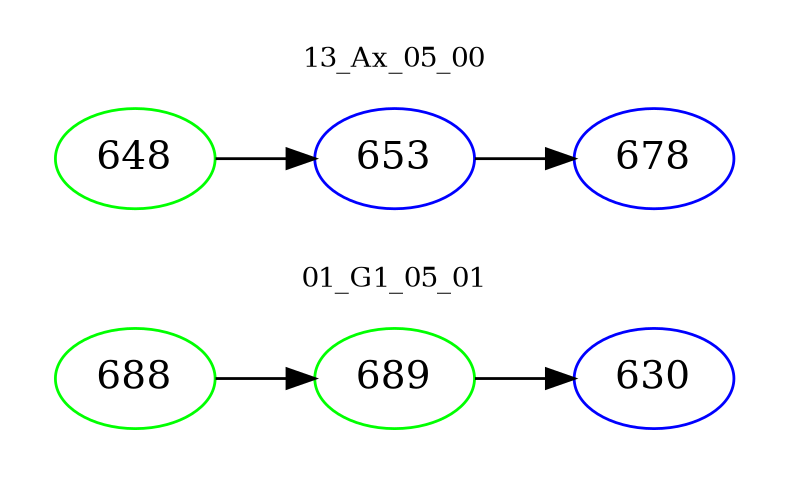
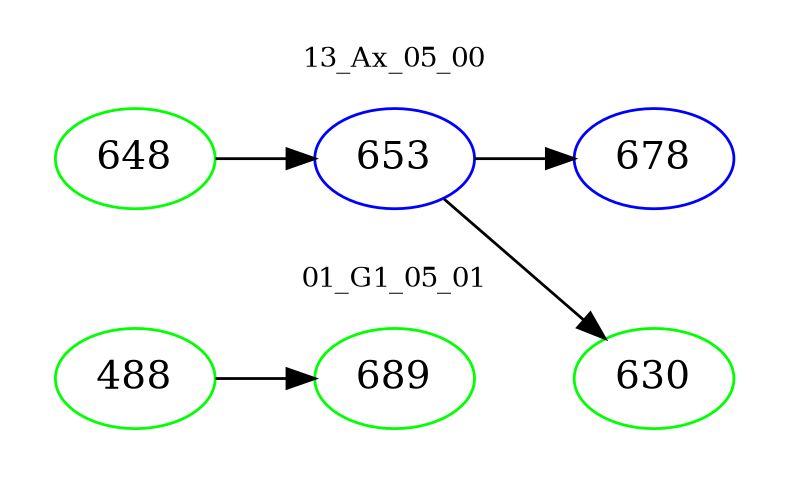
node "688": label "688" -> "488"
edge "689" -> "630": now "653" -> "630"
node "630": color blue -> green
